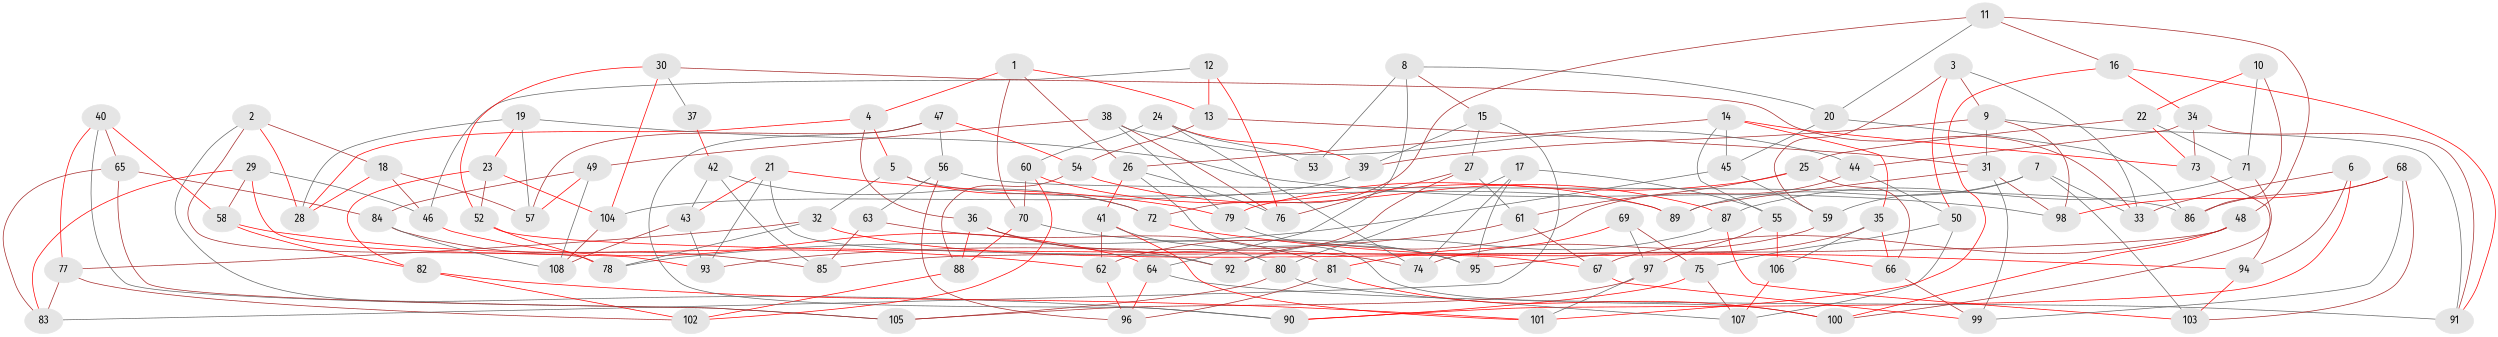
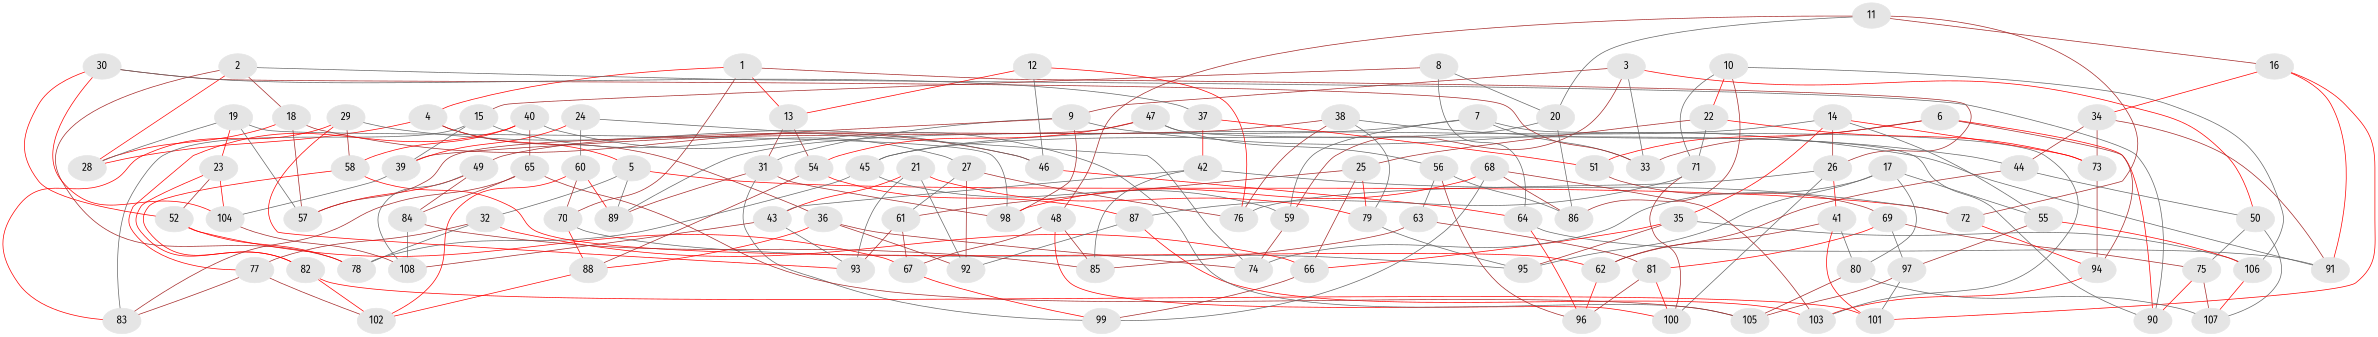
edge "10" -- "106": added
node "53": removed
node "51": added
